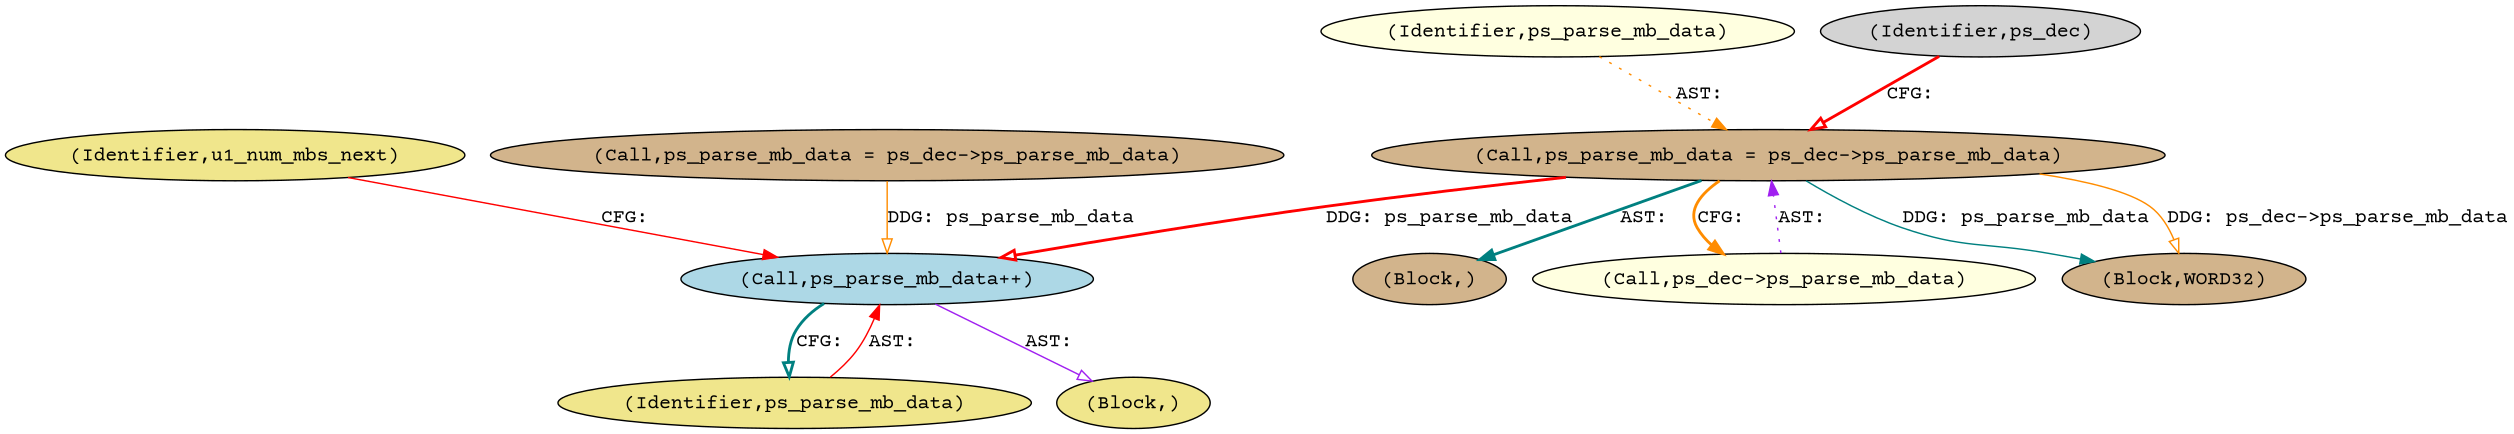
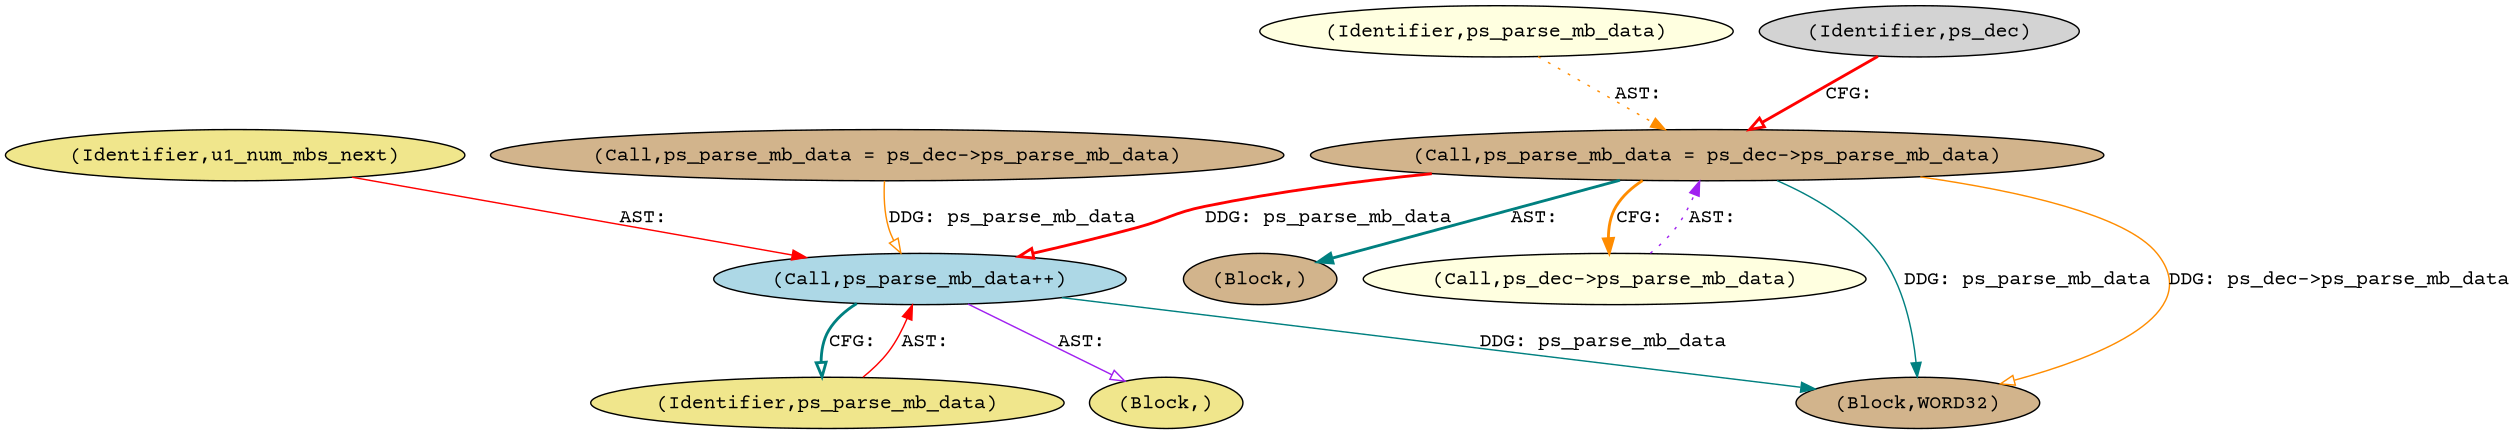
edge "(Identifier,u1_num_mbs_next)" -> "(Call,ps_parse_mb_data++)": label "CFG: " -> "AST: "
edge "(Call,ps_parse_mb_data++)" -> "(Block,WORD32)": added, label "DDG: ps_parse_mb_data"
